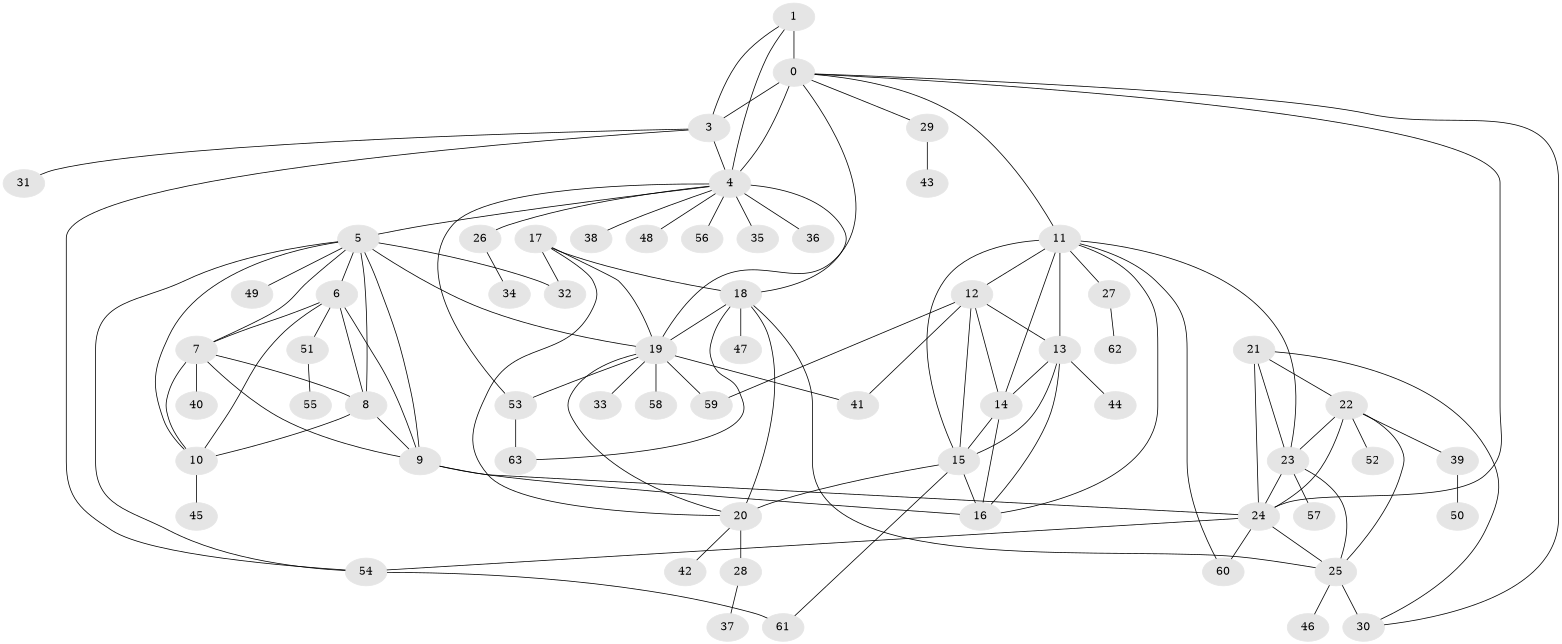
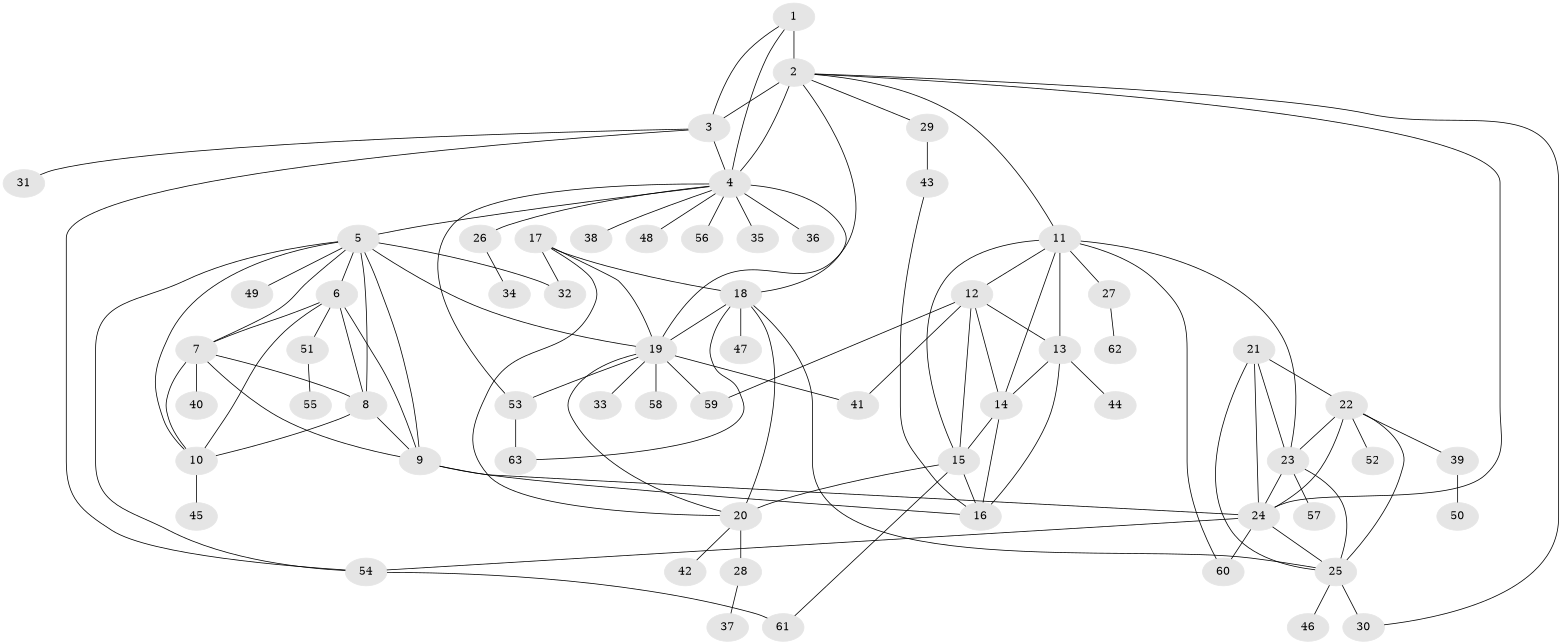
node "0": label "0" -> "2"
edge "11" -- "16": now "43" -- "16"
edge "13" -- "15": removed
edge "21" -- "30": now "21" -- "25"
